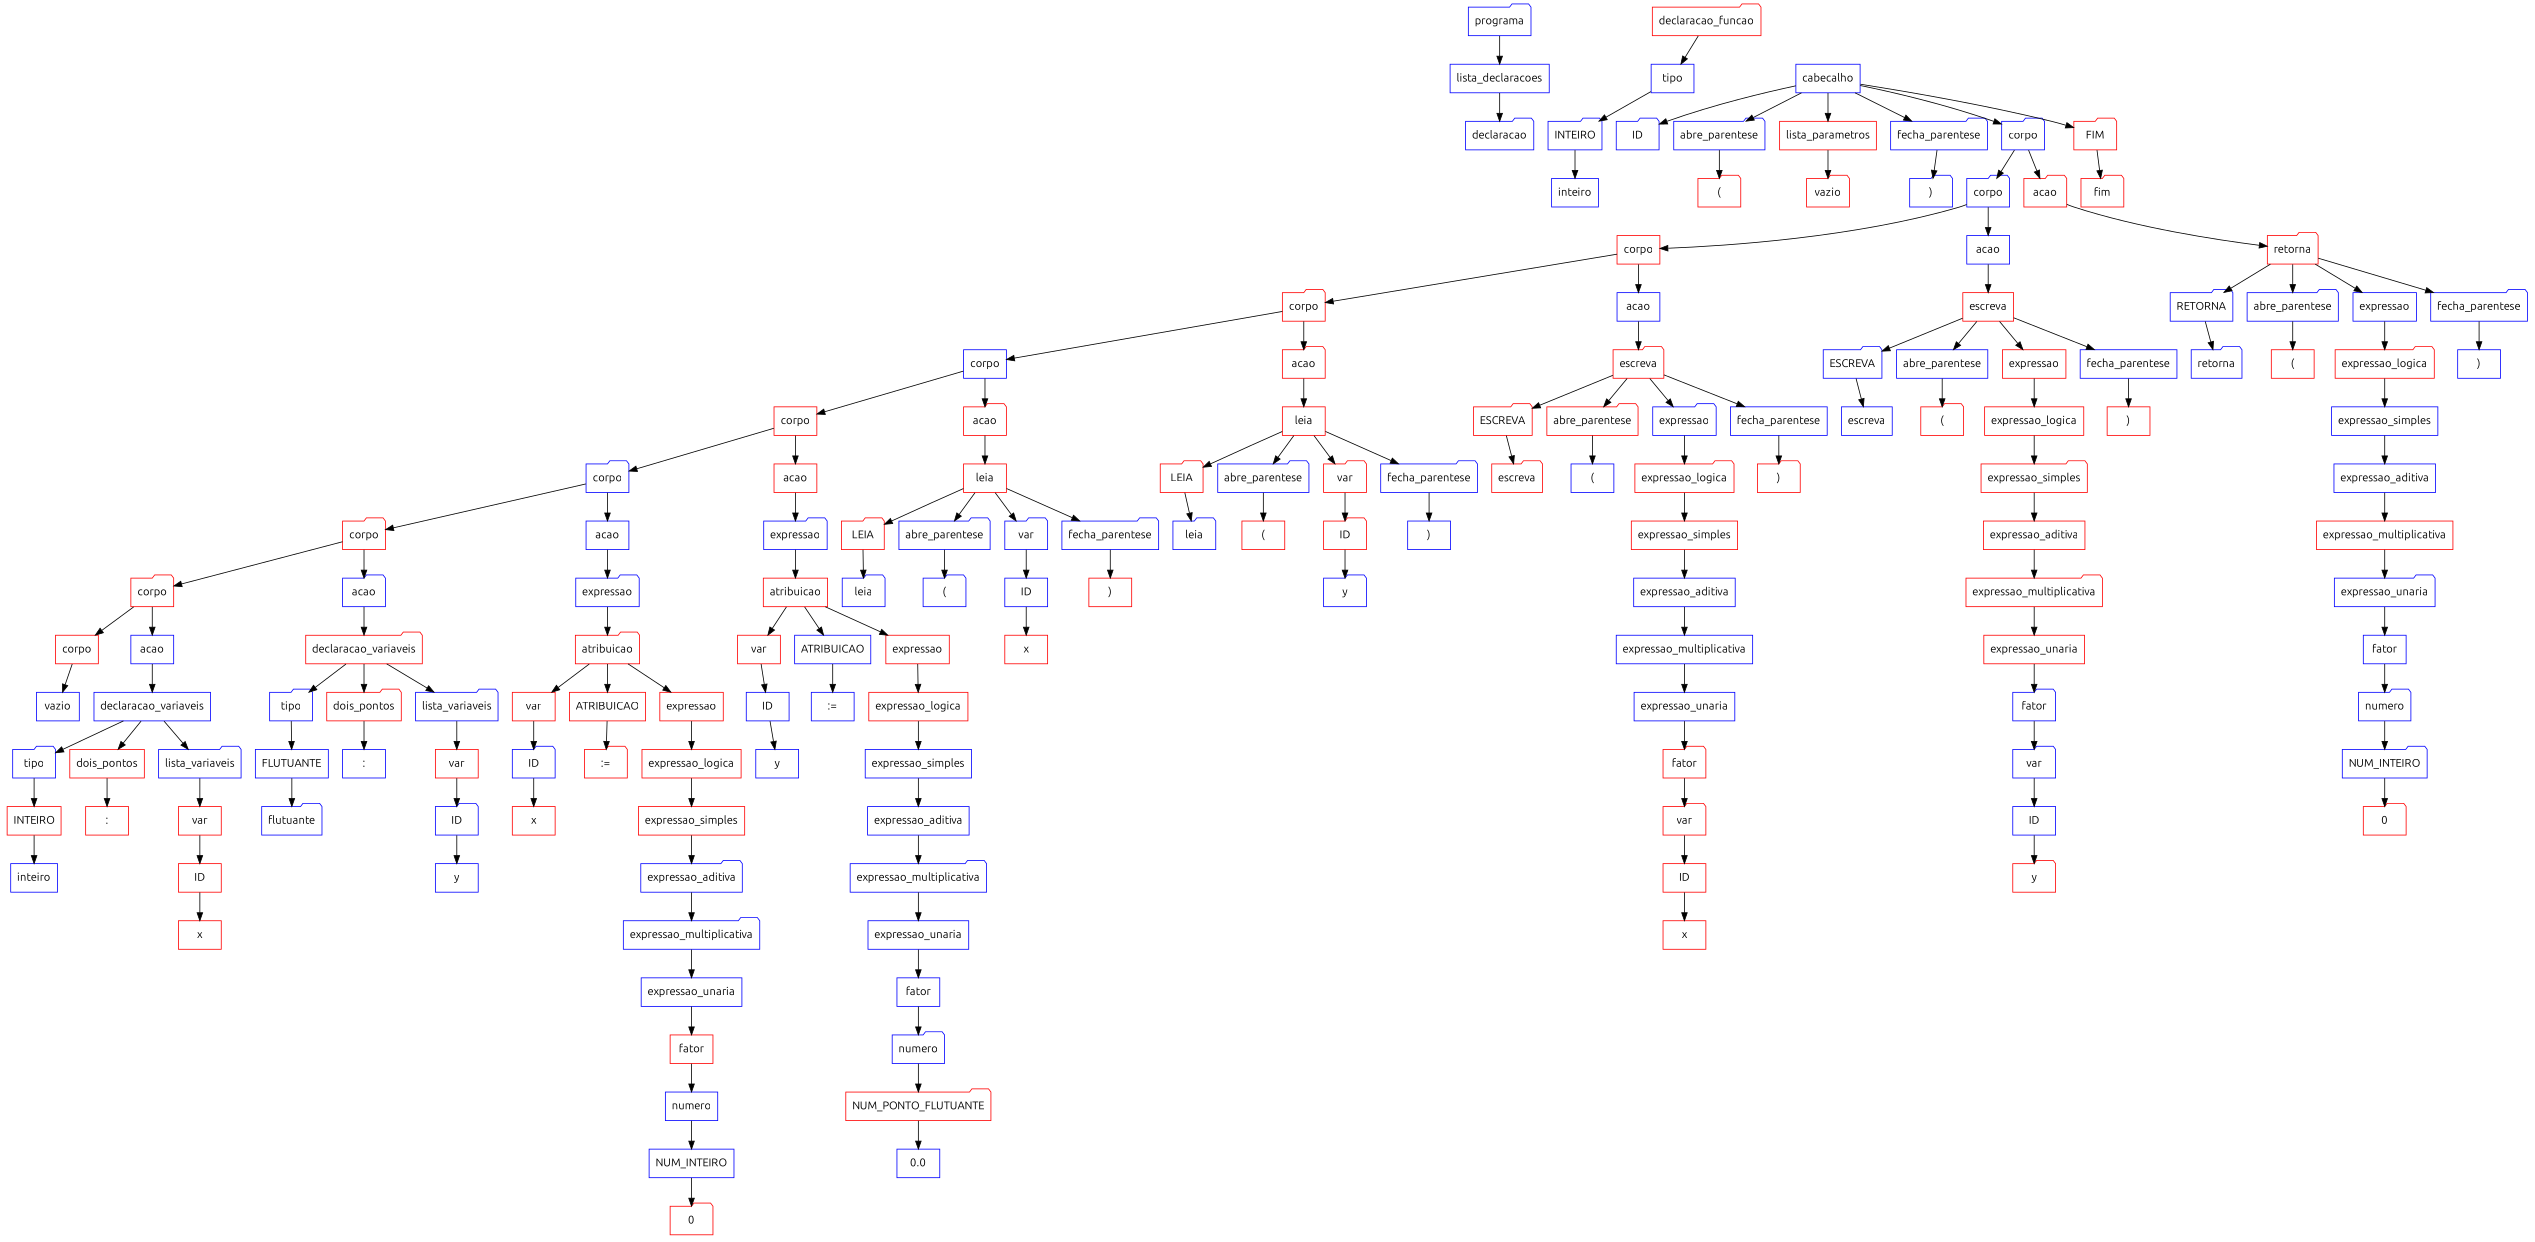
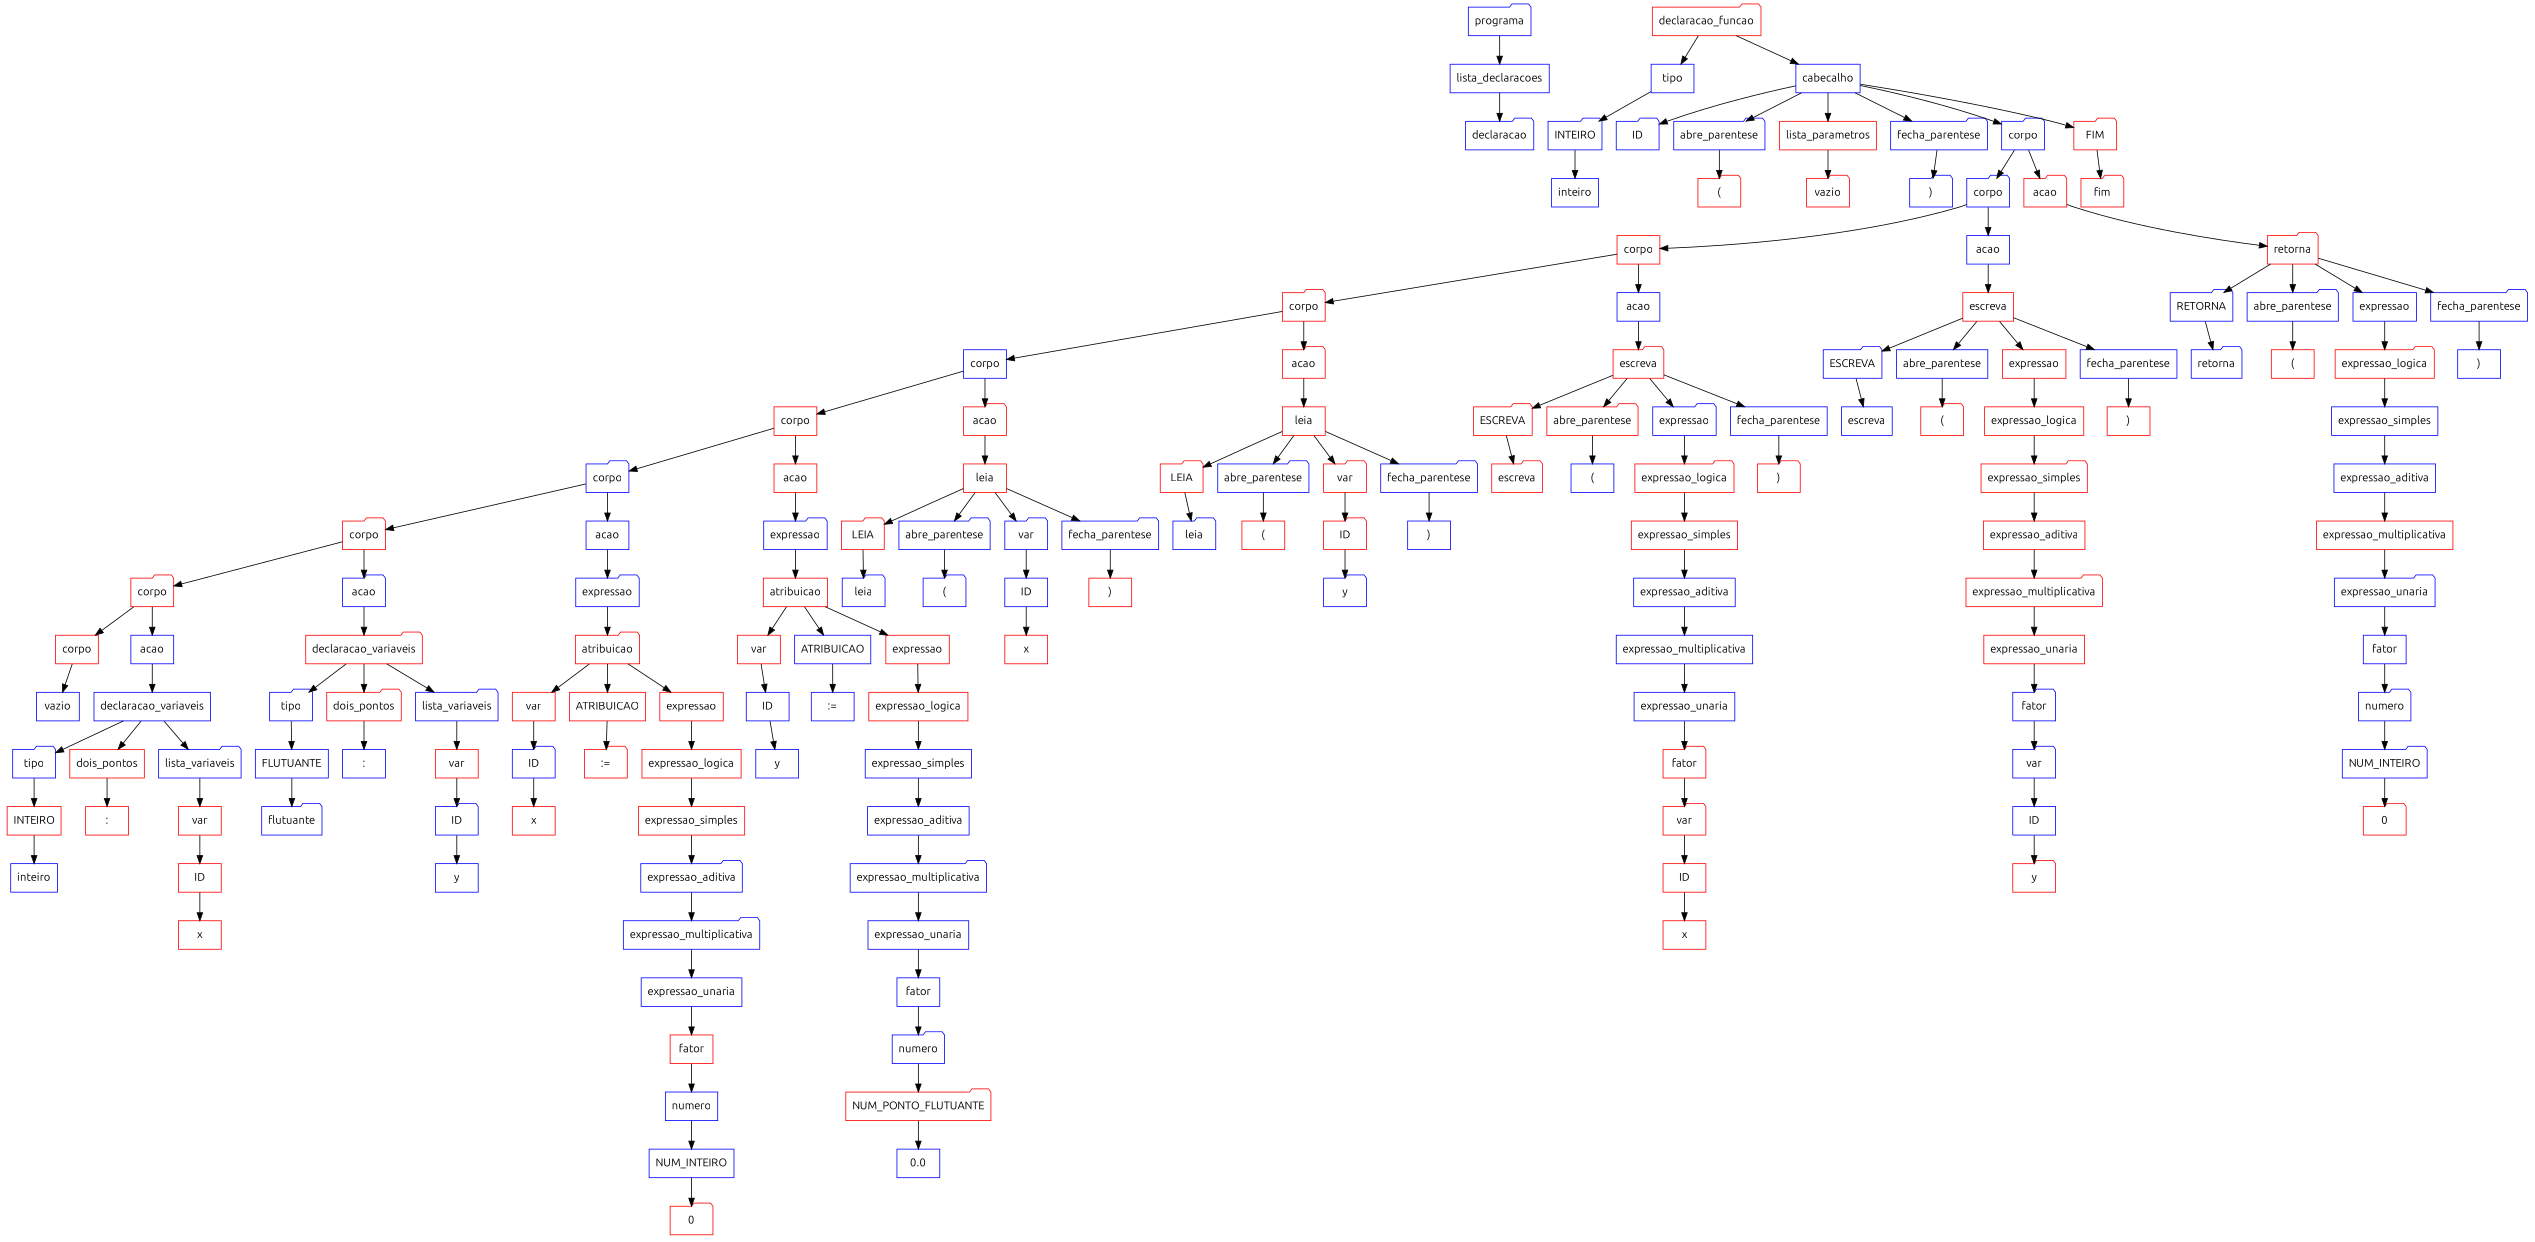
edge "declaracao_funcao" -> "cabecalho": added
